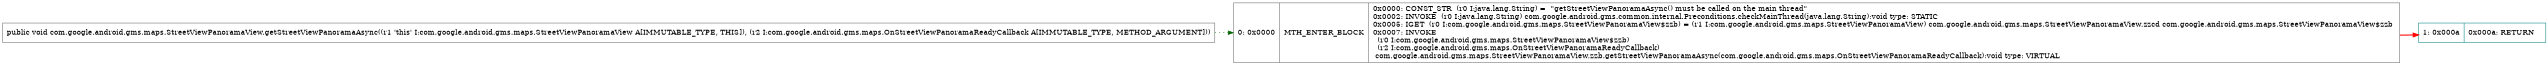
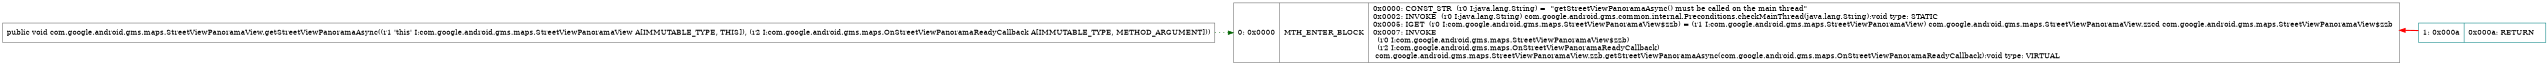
edge "0: 0x0000" -> "1: 0x000a": reversed
